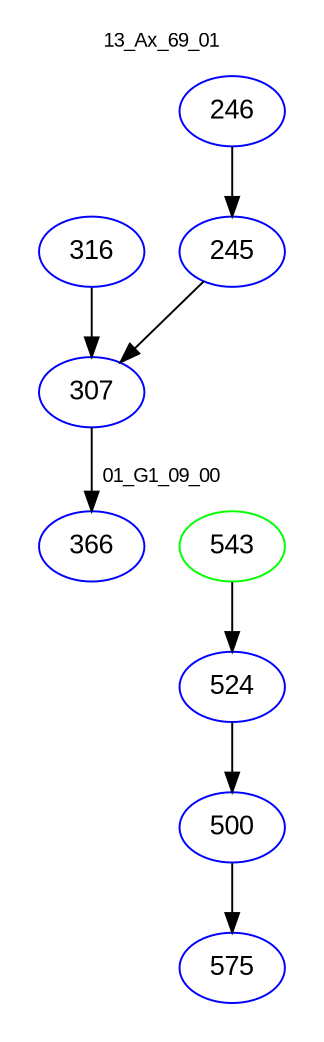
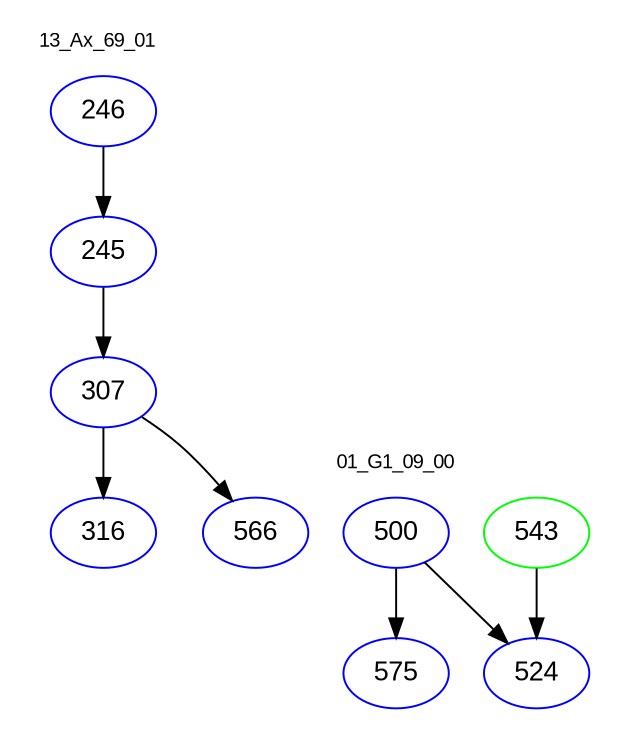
edge "316" -> "307": reversed
node "366": label "366" -> "566"
edge "524" -> "500": reversed
